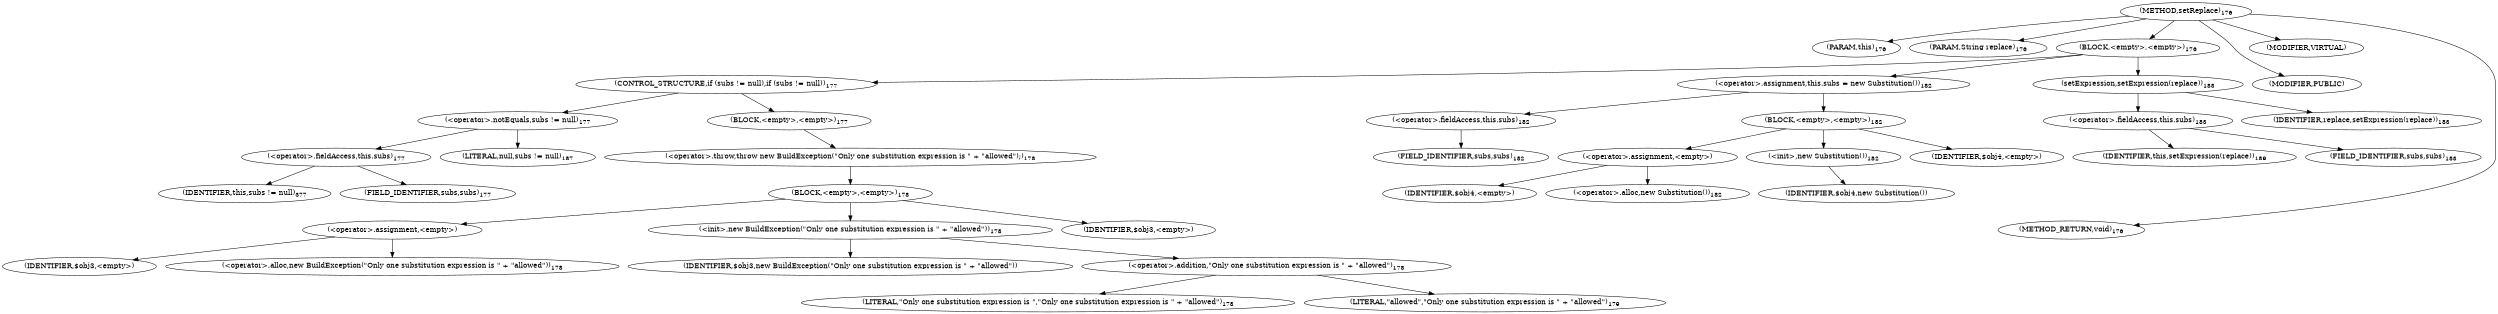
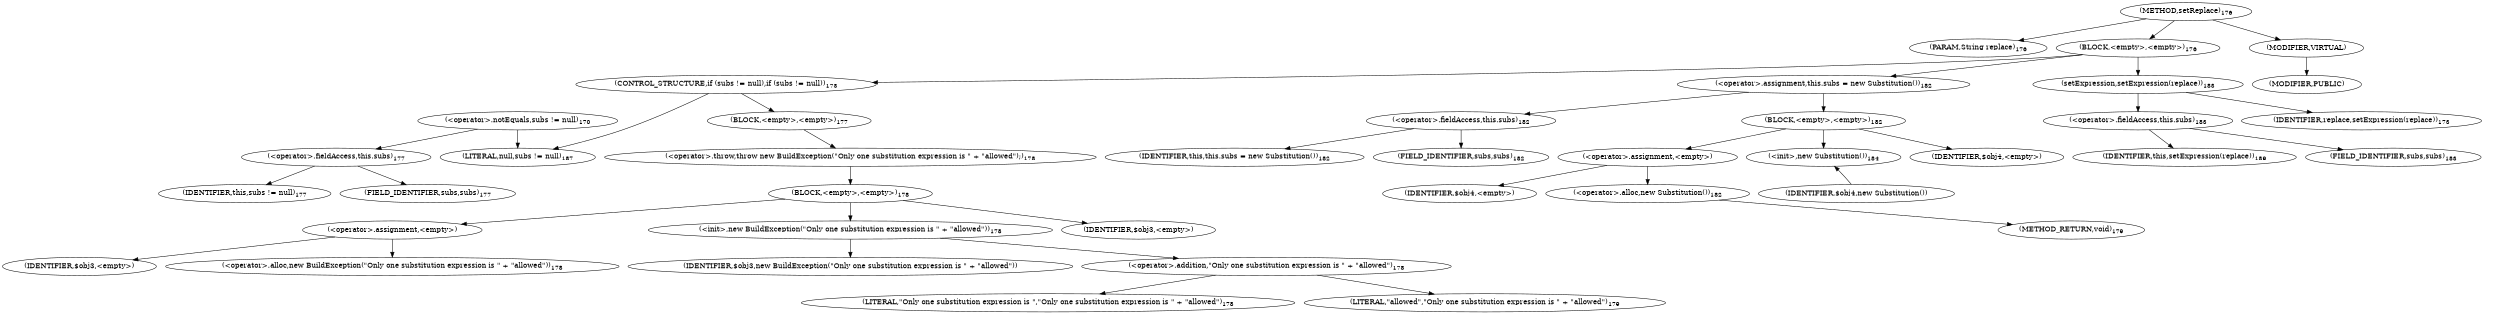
node "(PARAM,this)": removed
edge "(METHOD,setReplace)" -> "(MODIFIER,PUBLIC)": now "(MODIFIER,VIRTUAL)" -> "(MODIFIER,PUBLIC)"
node "(CONTROL_STRUCTURE,if (subs != null),if (subs != null))": text "177" -> "173"
edge "(CONTROL_STRUCTURE,if (subs != null),if (subs != null))" -> "(<operator>.notEquals,subs != null)": now "(CONTROL_STRUCTURE,if (subs != null),if (subs != null))" -> "(LITERAL,null,subs != null)"
node "(<operator>.notEquals,subs != null)": text "177" -> "170"
node "(IDENTIFIER,replace,setExpression(replace))": text "183" -> "173"
node "(<init>,new Substitution())": text "182" -> "184"
node "(IDENTIFIER,this,this.subs = new Substitution())": added
edge "(METHOD,setReplace)" -> "(METHOD_RETURN,void)": now "(<operator>.alloc,new Substitution())" -> "(METHOD_RETURN,void)"
edge "(<init>,new Substitution())" -> "(IDENTIFIER,$obj4,new Substitution())": reversed
node "(IDENTIFIER,this,subs != null)": text "377" -> "177"
node "(METHOD_RETURN,void)": text "176" -> "179"
